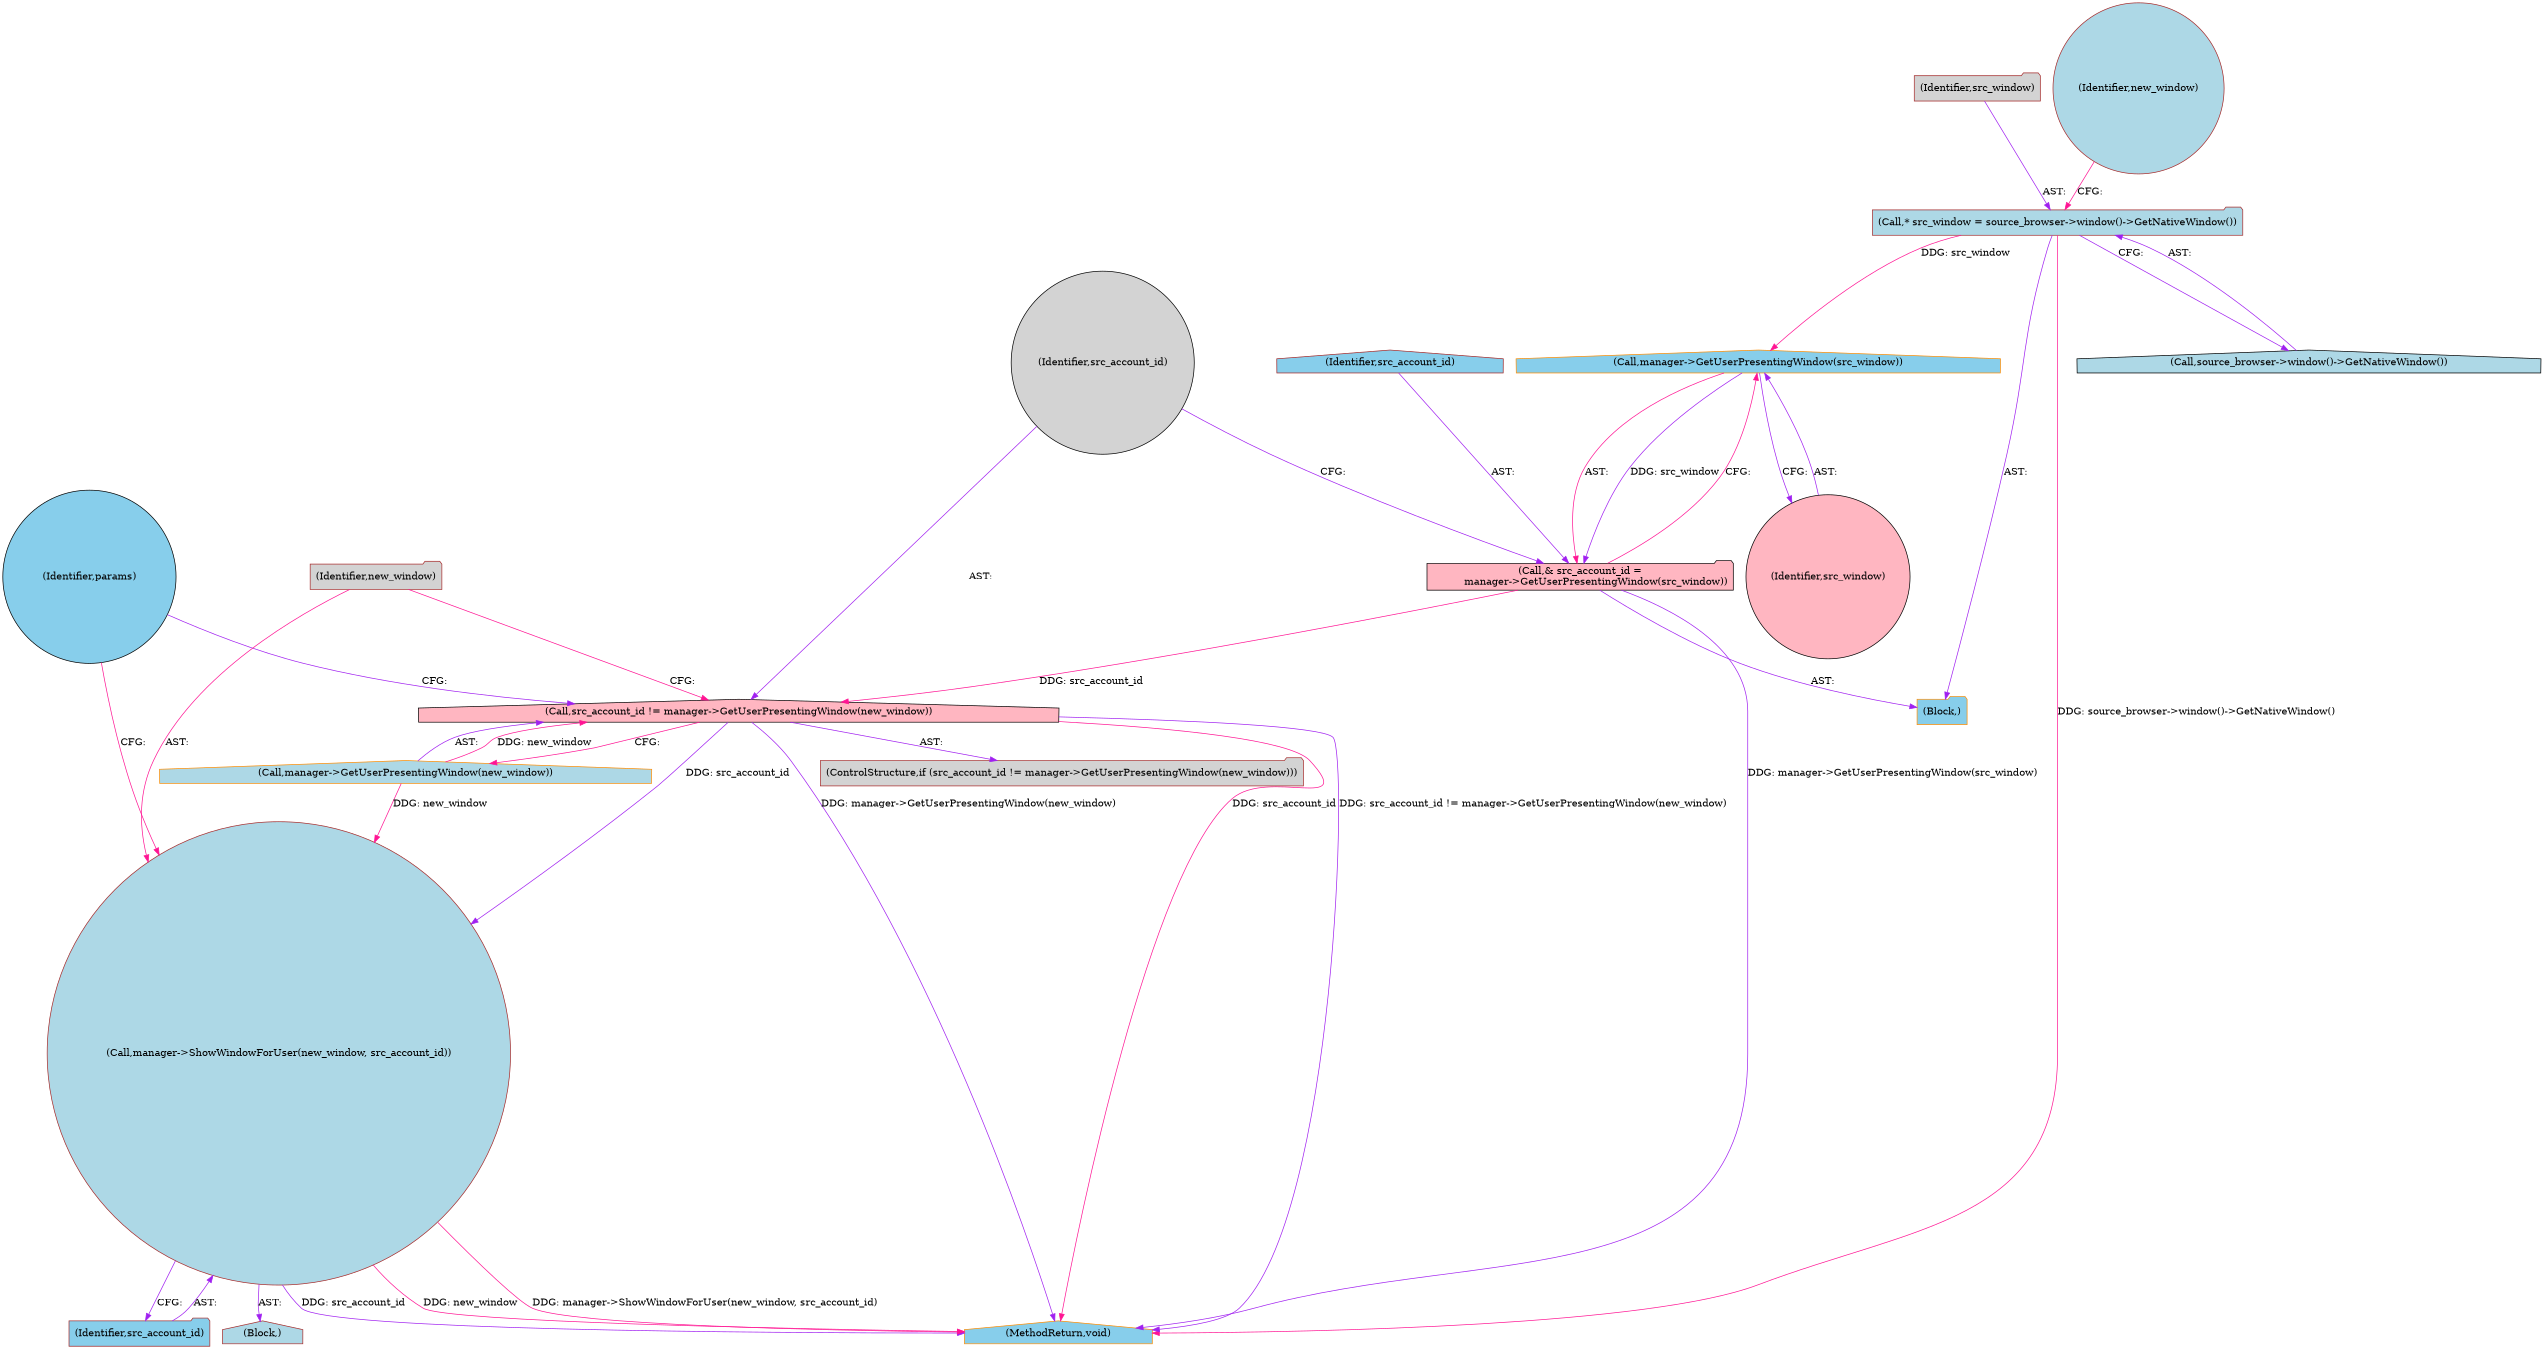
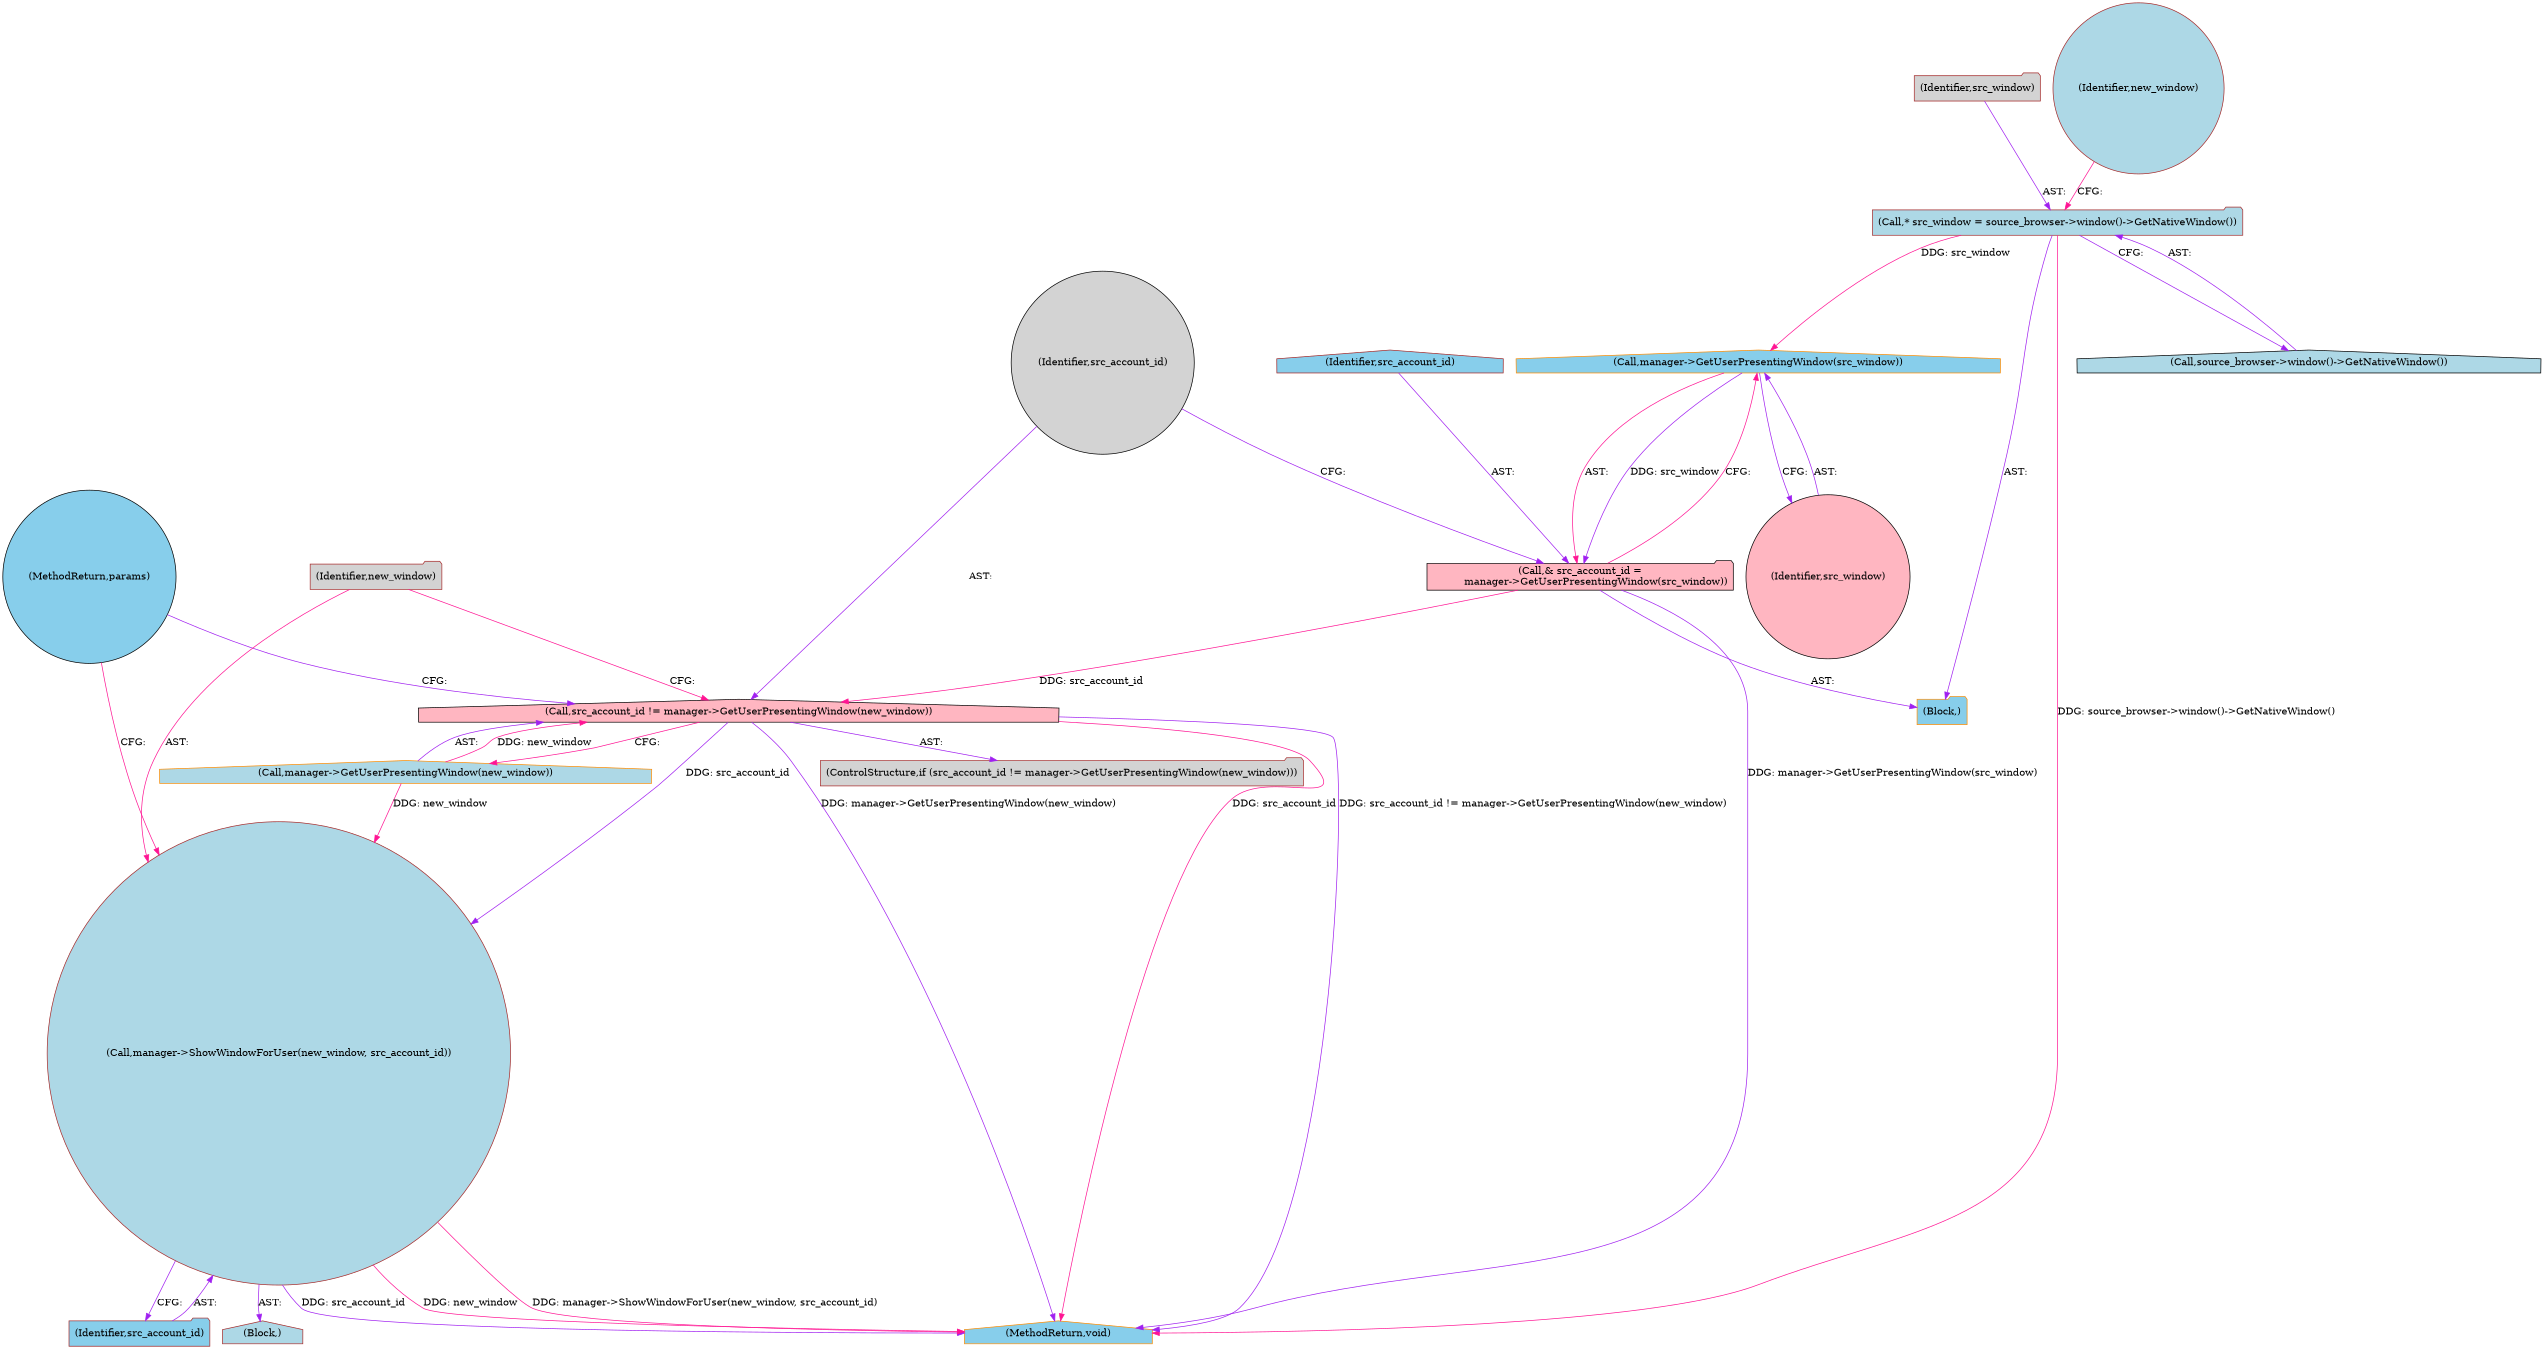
node "(Identifier,params)": label "(Identifier,params)" -> "(MethodReturn,params)"
